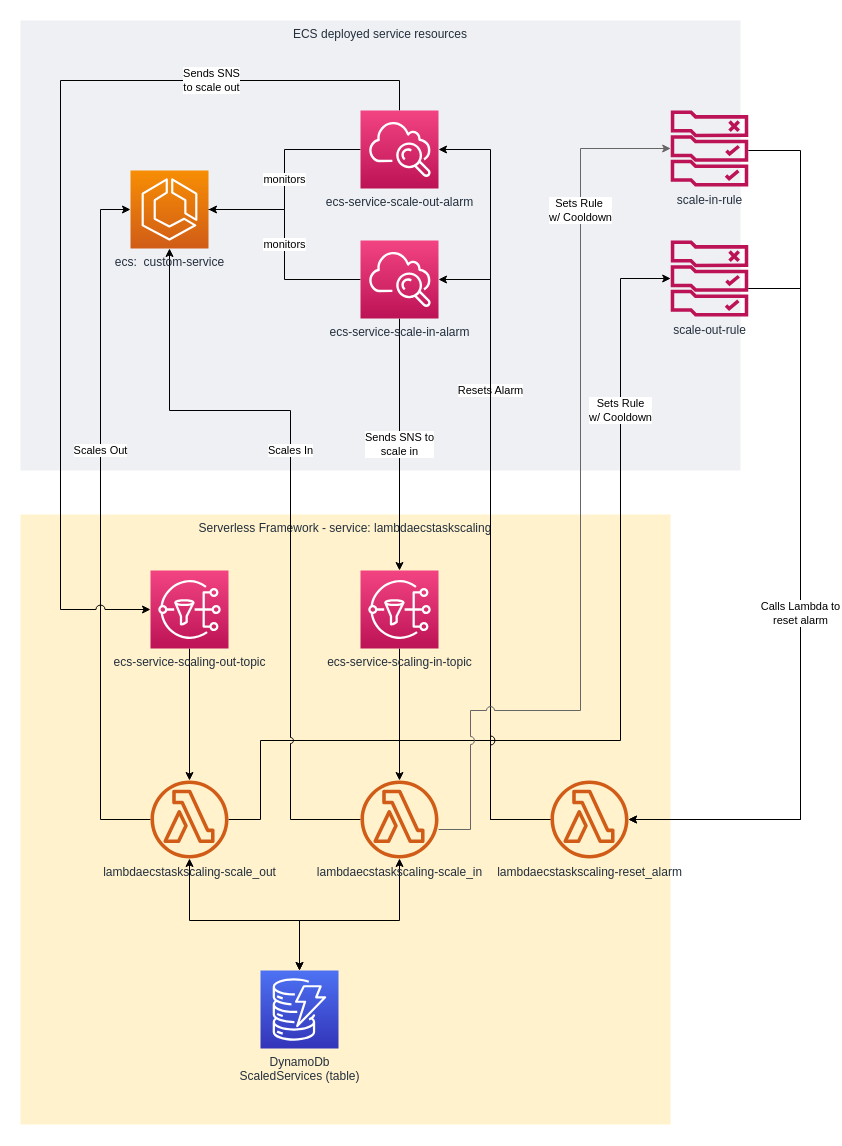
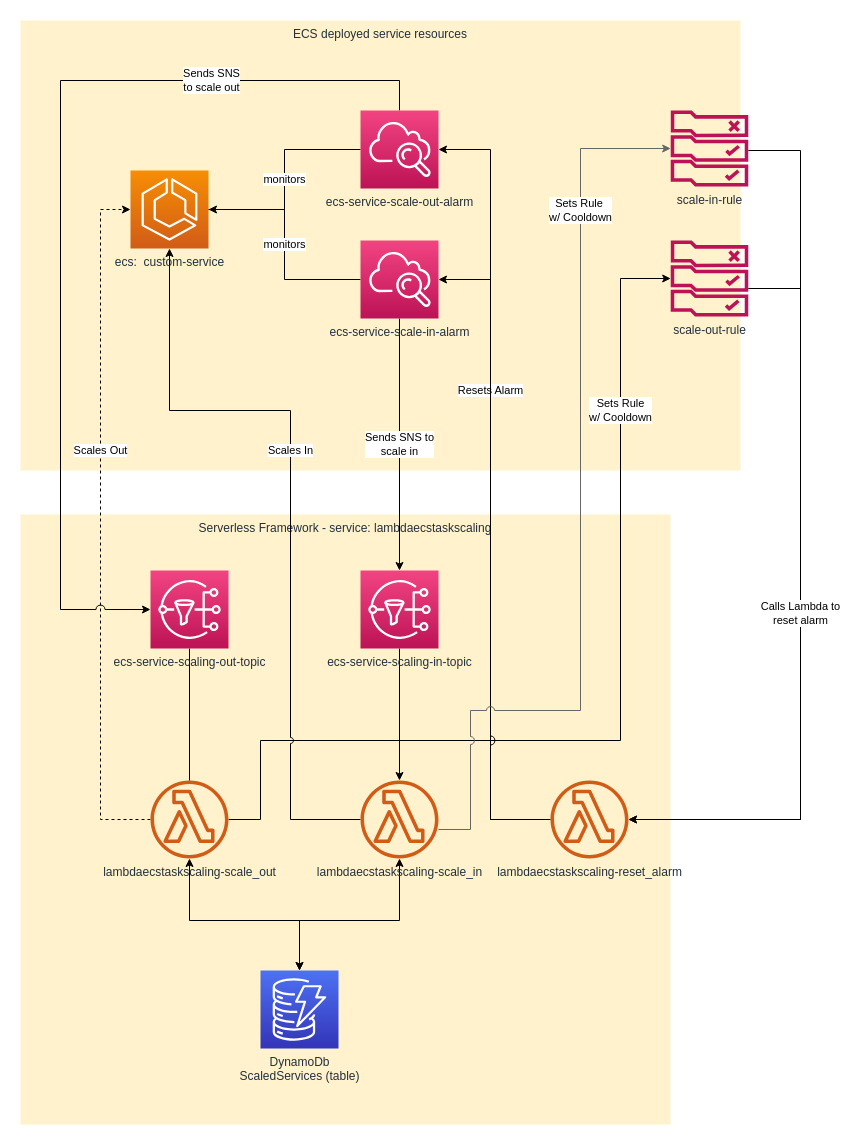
node "ECS deployed service resources": fillcolor #eff0f3 -> #fff2cc
edge "lambdaecstaskscaling-scale_out" -> "ecs: custom-service": style solid -> dashed
edge "ecs-service-scaling-out-topic" -> "lambdaecstaskscaling-scale_out": arrowhead classic -> none
